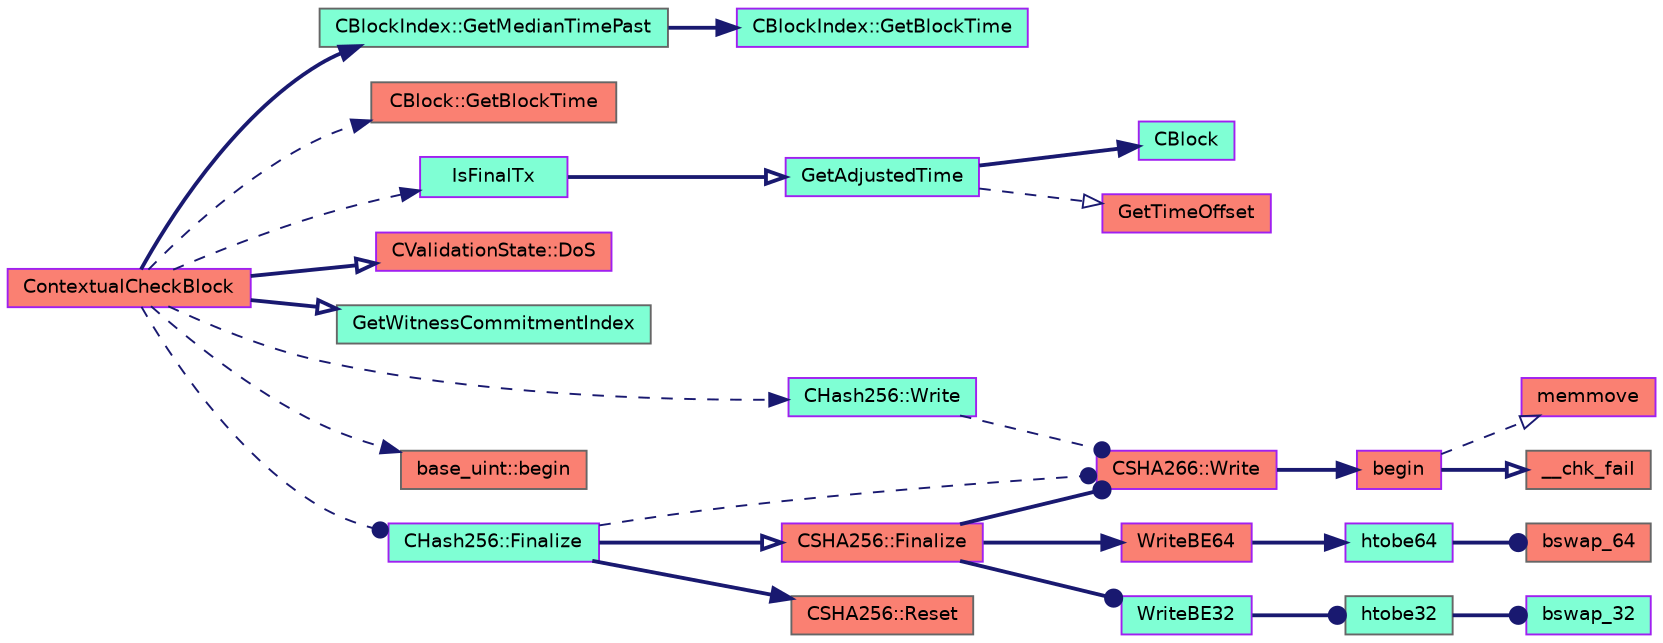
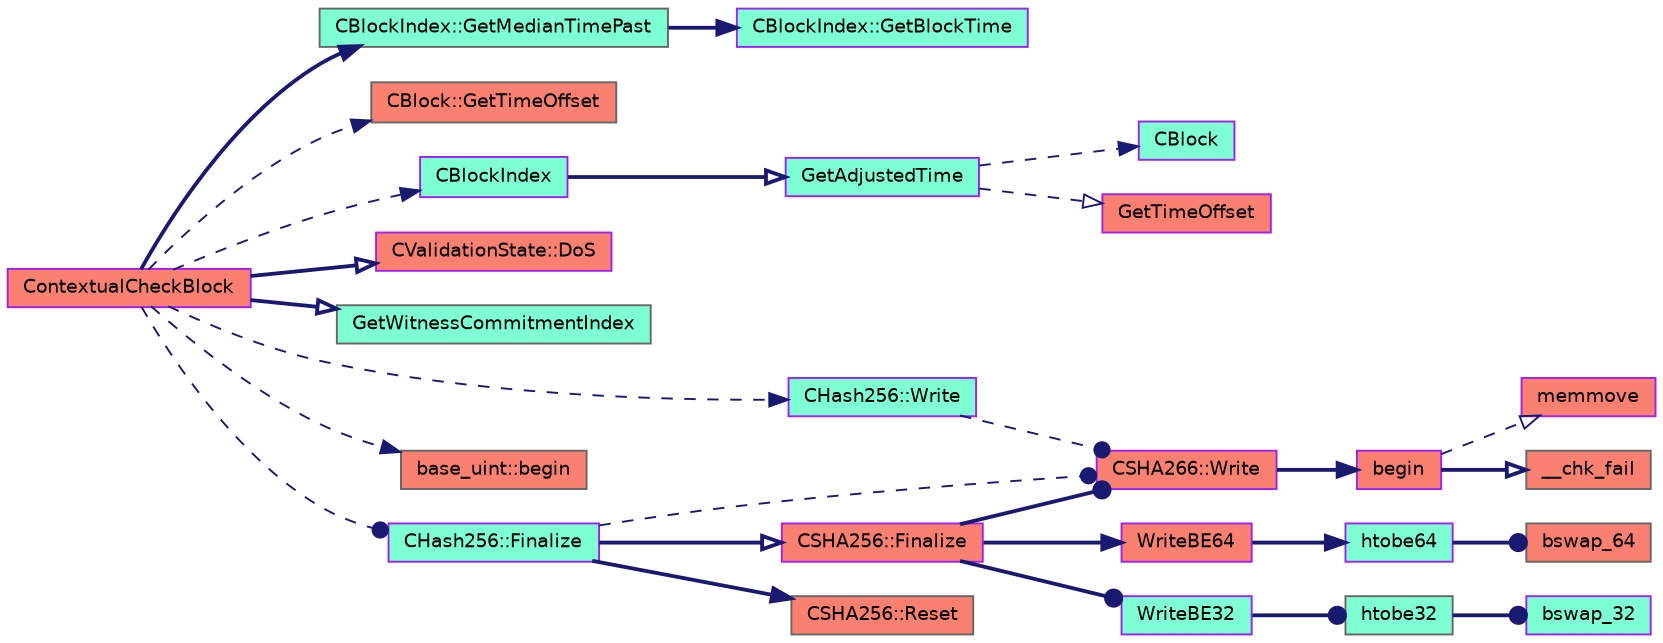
node "CBlock::GetBlockTime": label "CBlock::GetBlockTime" -> "CBlock::GetTimeOffset"
edge "GetAdjustedTime" -> "CBlock": style bold -> dashed
node "IsFinalTx": label "IsFinalTx" -> "CBlockIndex"
